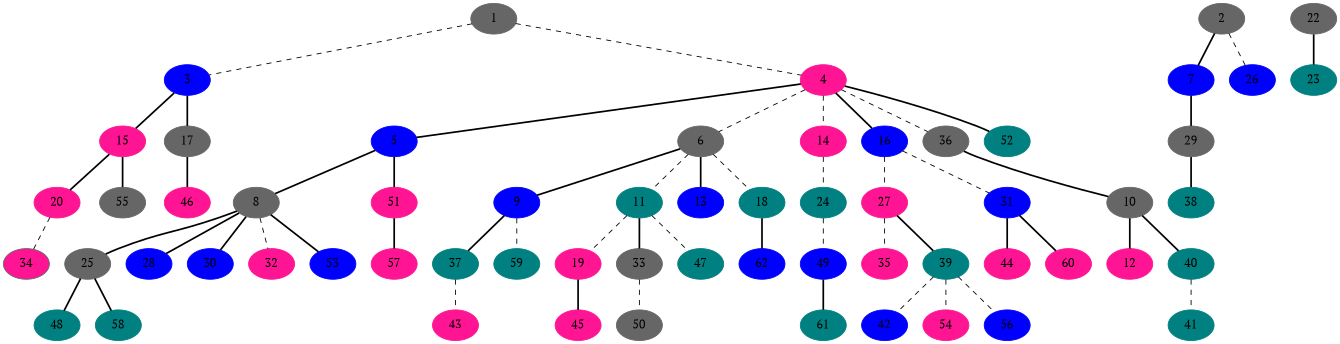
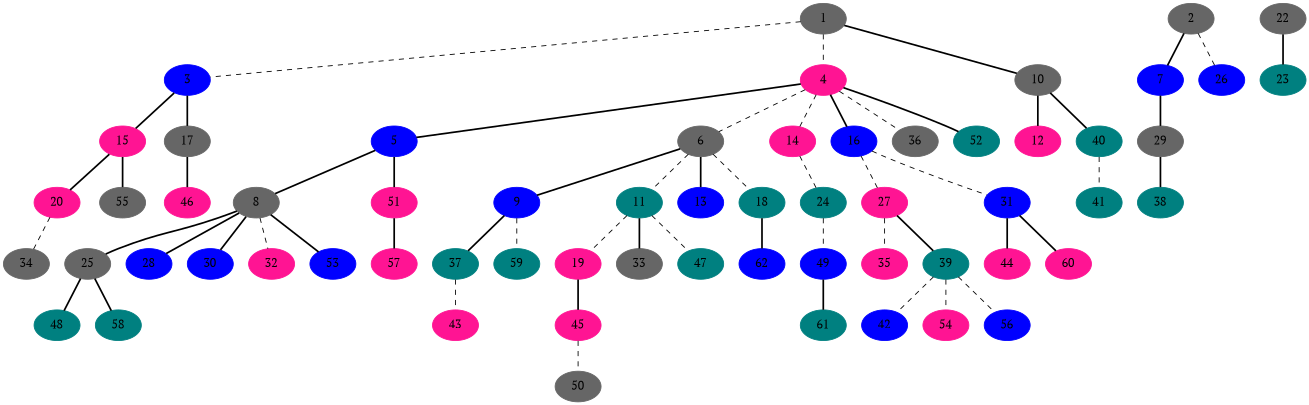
edge "36" -- "10": now "1" -- "10"
node "34": fillcolor deeppink -> gray40
edge "33" -- "50": now "45" -- "50"
